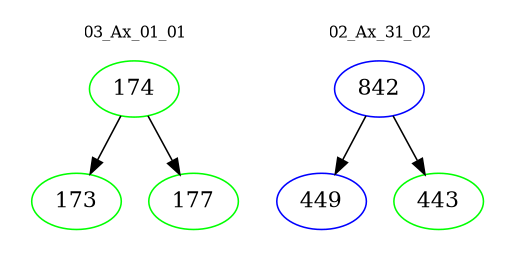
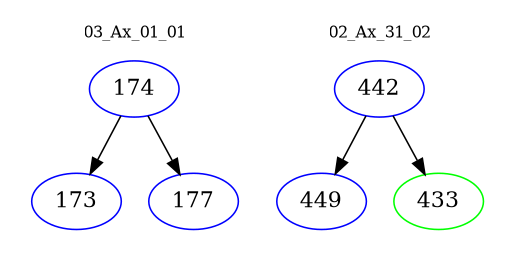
node "174": color green -> blue
node "842": label "842" -> "442"
node "173": color green -> blue
node "177": color green -> blue
node "443": label "443" -> "433"
